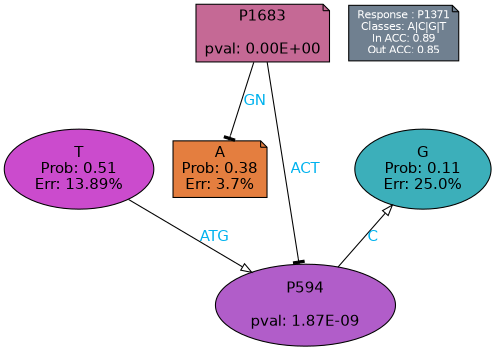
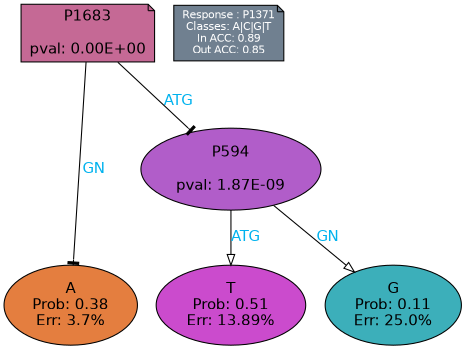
node "A Prob: 0.38 Err: 3.7%": shape note -> ellipse
edge "P1683 pval: 0.00E+00" -> "P594 pval: 1.87E-09": label "ACT" -> "ATG"
edge "T Prob: 0.51 Err: 13.89%" -> "P594 pval: 1.87E-09": reversed
edge "P594 pval: 1.87E-09" -> "G Prob: 0.11 Err: 25.0%": label "C" -> "GN"
